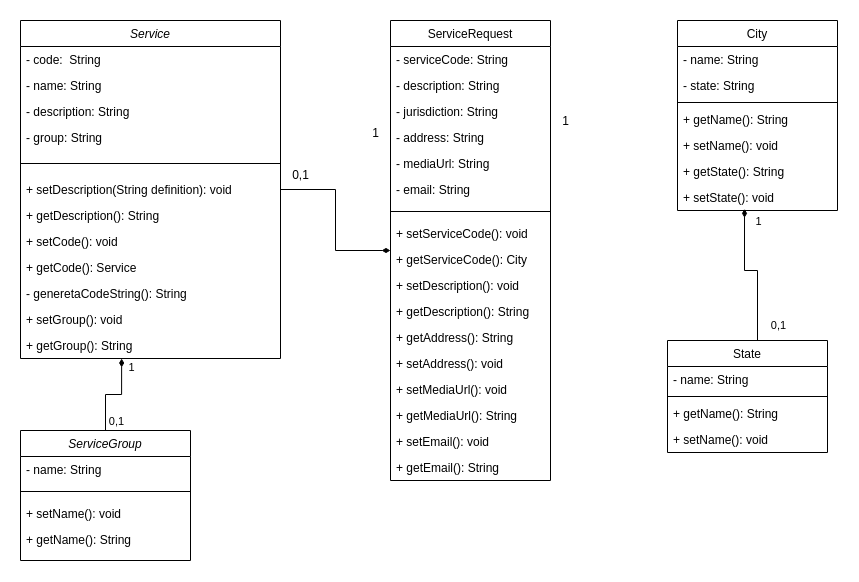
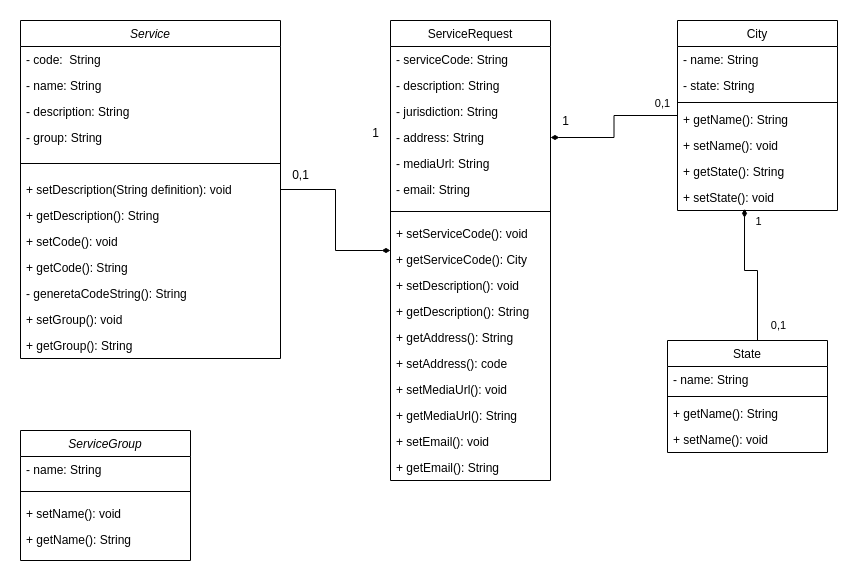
edge "City" -> "- address: String": added, label "0,1"
node "+ getCode(): Service": label "+ getCode(): Service" -> "+ getCode(): String"
node "+ setAddress(): void": label "+ setAddress(): void" -> "+ setAddress(): code"
edge "ServiceGroup" -> "+ getGroup(): String": removed, labels "0,1", "1"
